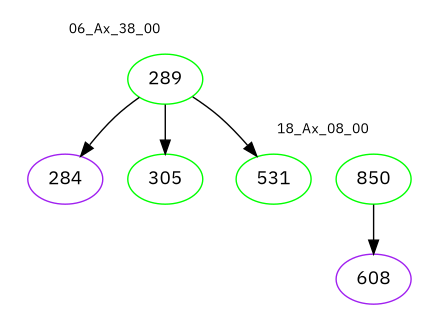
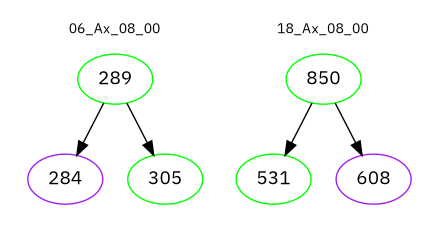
cluster "06_Ax_38_00": label "06_Ax_38_00" -> "06_Ax_08_00"
edge "289" -> "531": now "850" -> "531"
